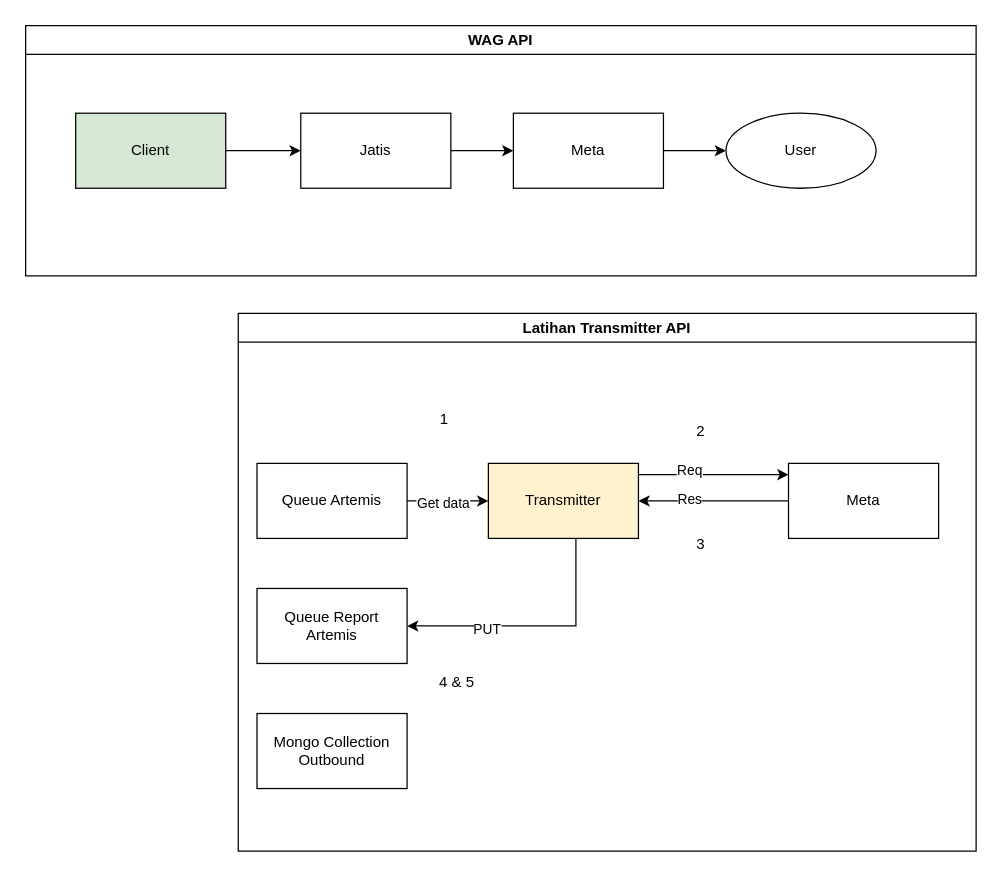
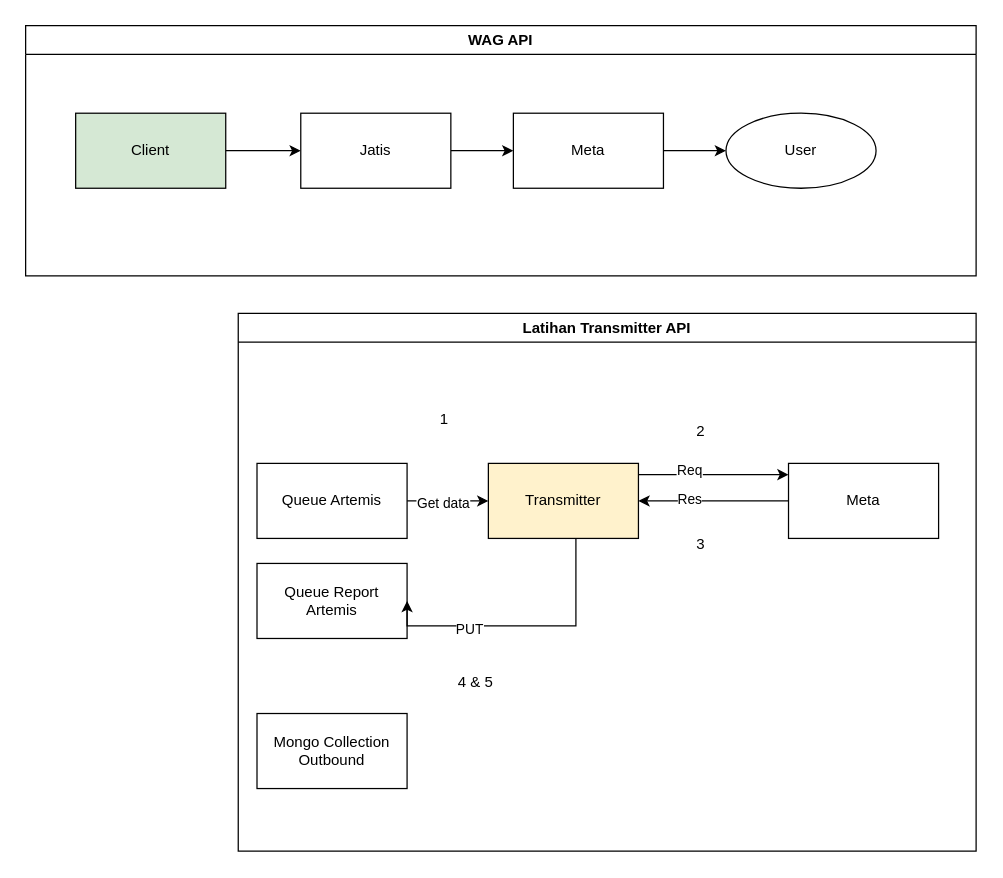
node "Queue Report Artemis": moved (332, 626) -> (332, 601)
node "4 & 5": moved (457, 682) -> (476, 682)
